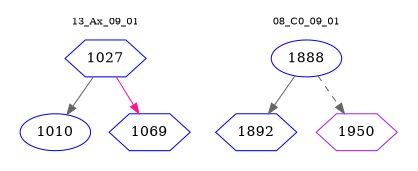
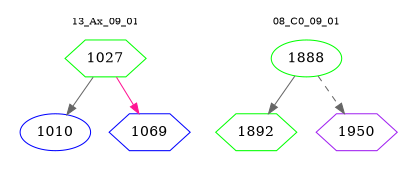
node "1027": color blue -> green
node "1888": color blue -> green
node "1892": color blue -> green
